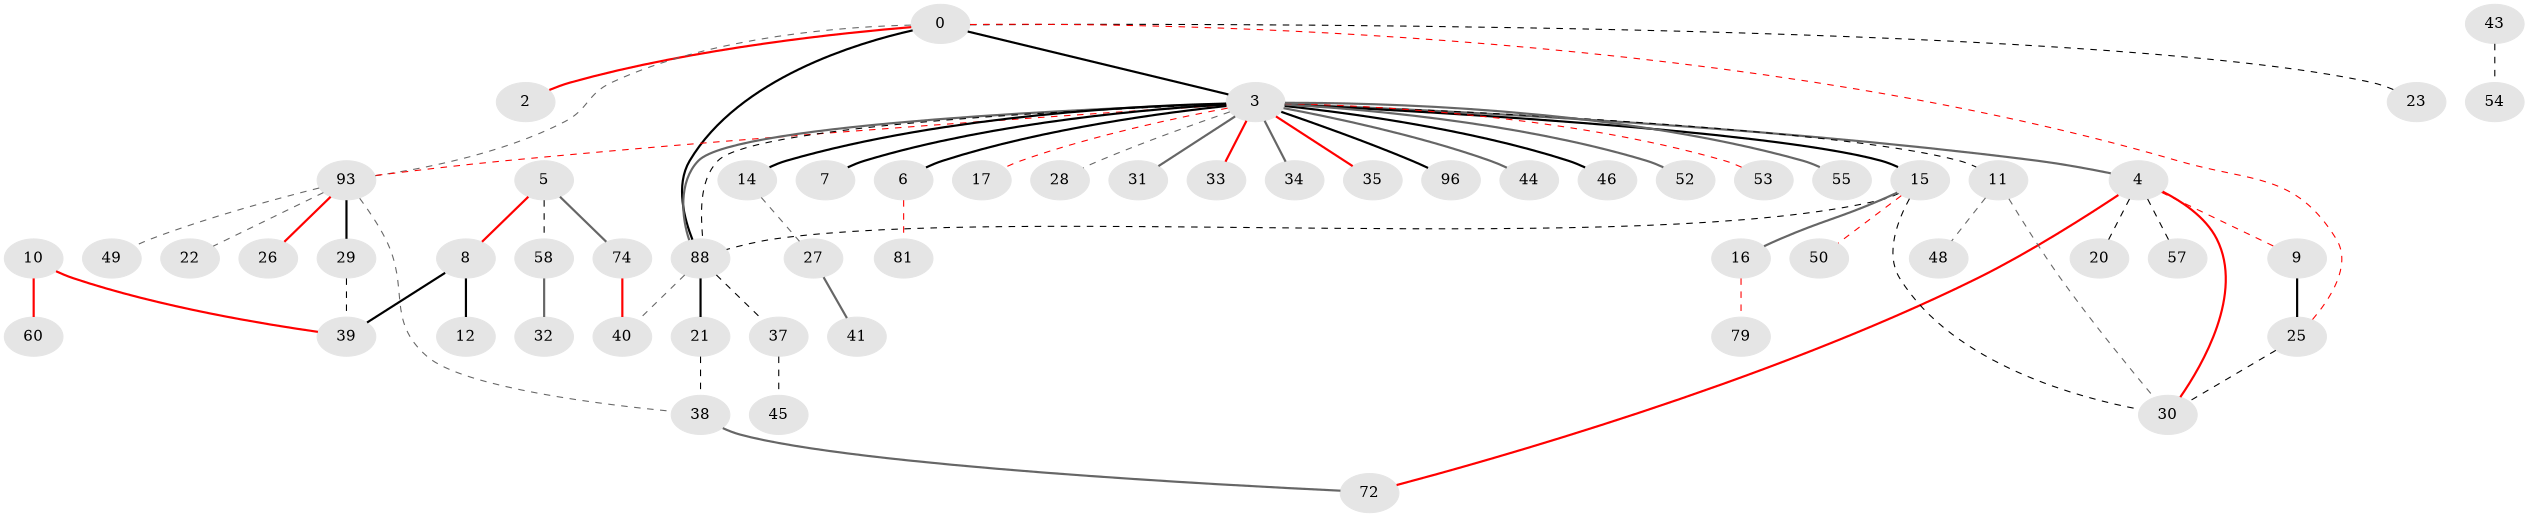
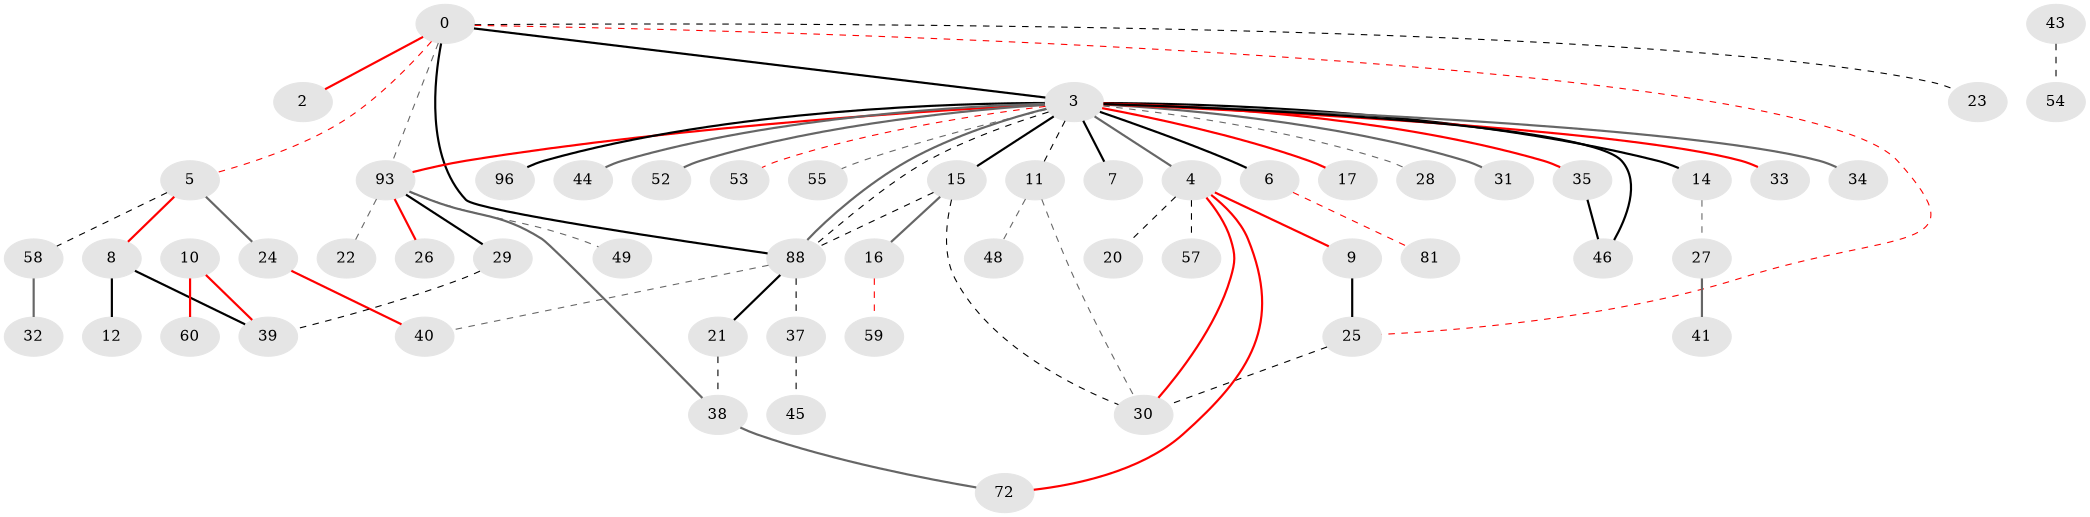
edge "3" -- "55": style bold -> dashed
edge "0" -- "5": added
edge "3" -- "17": style dashed -> bold
edge "3" -- "93": style dashed -> bold
edge "35" -- "46": added
edge "4" -- "9": style dashed -> bold
node "74": label "74" -> "24"
node "50": removed
node "79": label "79" -> "59"
edge "93" -- "38": style dashed -> bold
